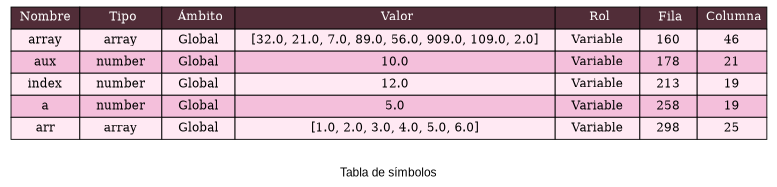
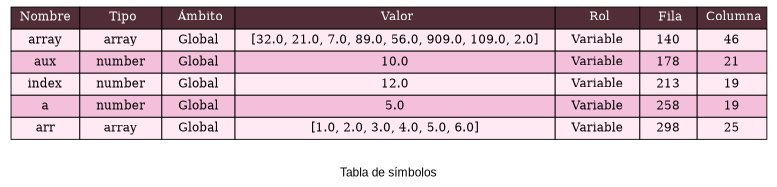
node "Nombre": text "160" -> "140"
